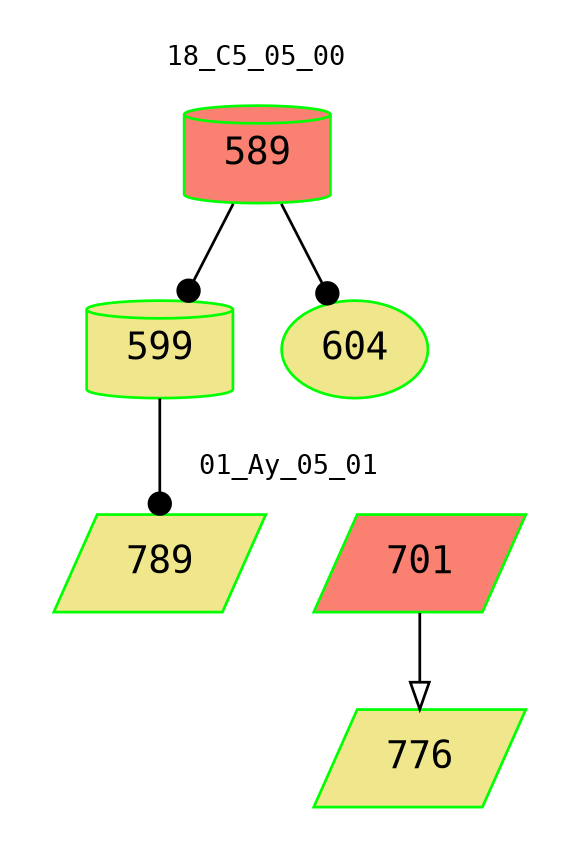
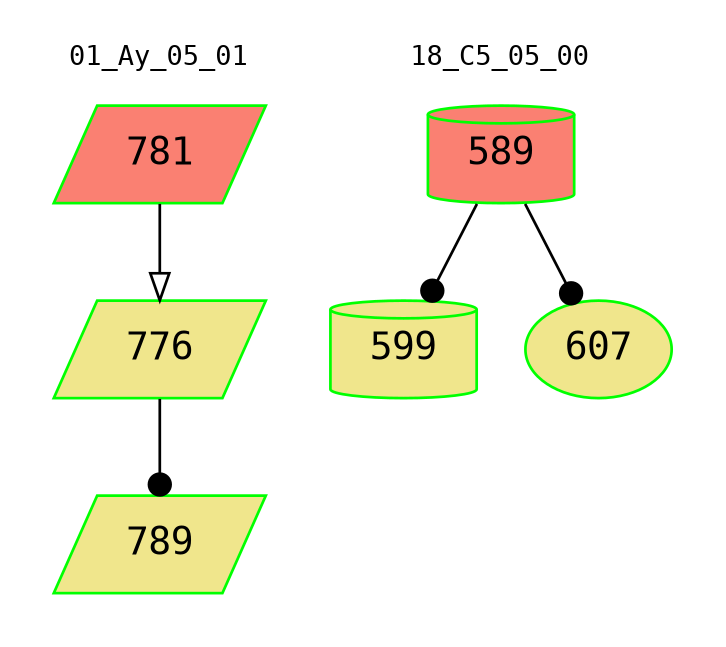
node "604": label "604" -> "607"
edge "599" -> "789": now "776" -> "789"
node "701": label "701" -> "781"
